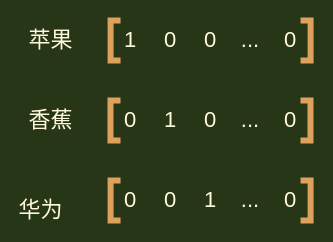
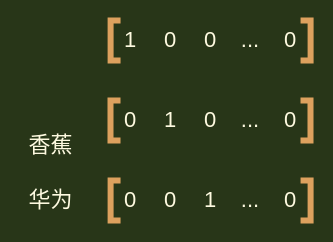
node "苹果": removed
node "香蕉": moved (51, 121) -> (51, 146)
node "华为": moved (41, 211) -> (51, 201)
